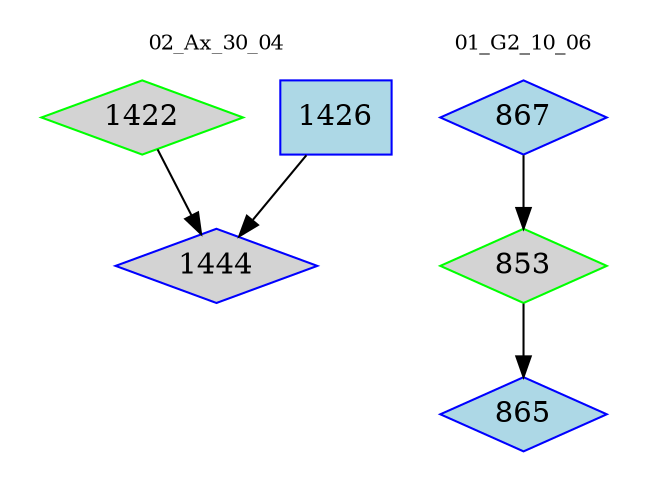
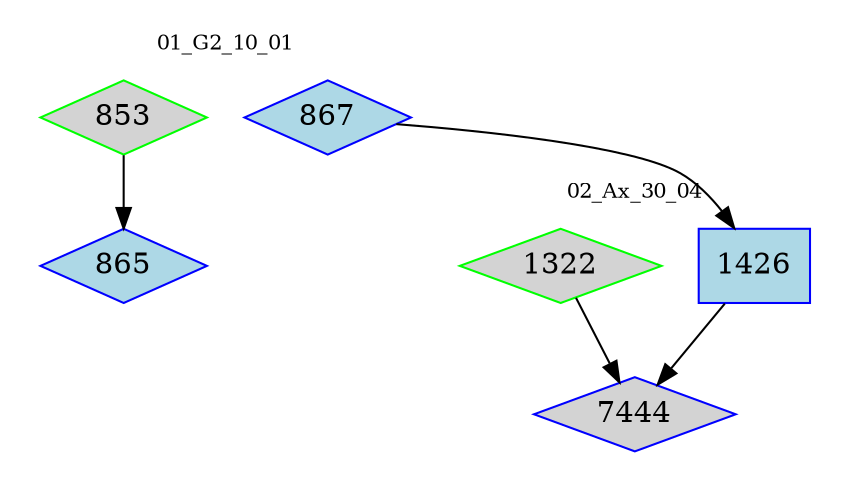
cluster "01_G2_10_06": label "01_G2_10_06" -> "01_G2_10_01"
node "1422": label "1422" -> "1322"
edge "867" -> "853": now "867" -> "1426"
node "1444": label "1444" -> "7444"
